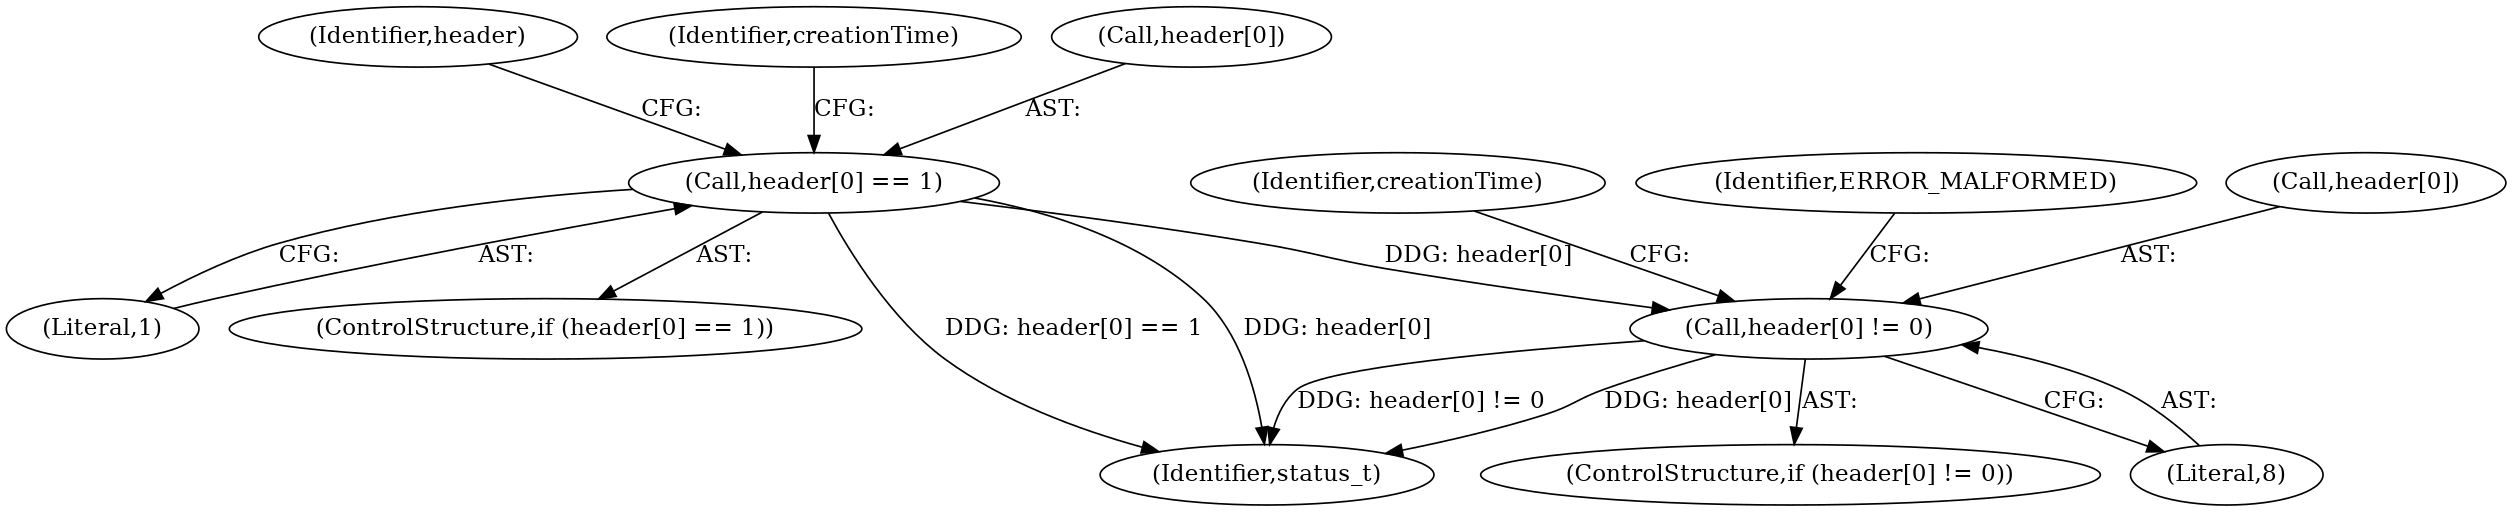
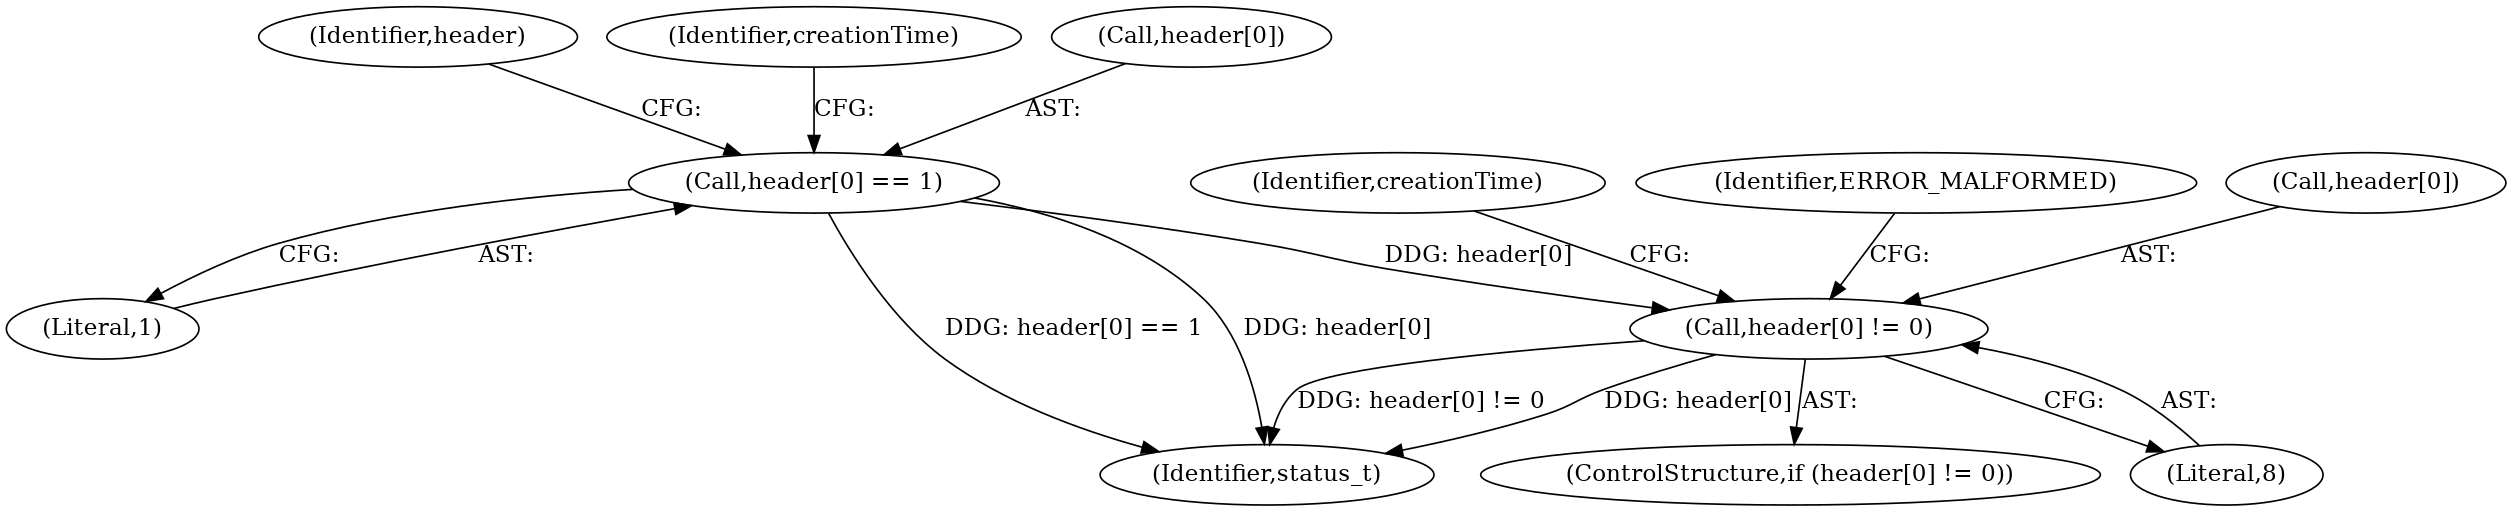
node "(ControlStructure,if (header[0] == 1))": removed
